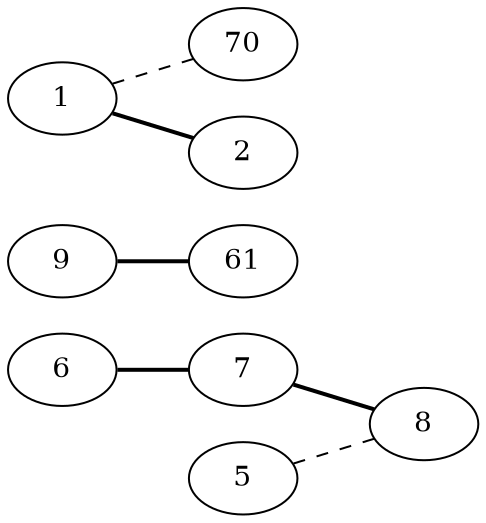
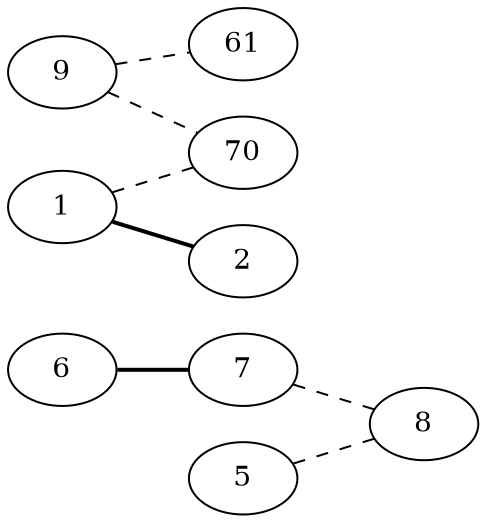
edge "9" -- "70": added
edge "9" -- "61": style bold -> dashed
edge "7" -- "8": style bold -> dashed
